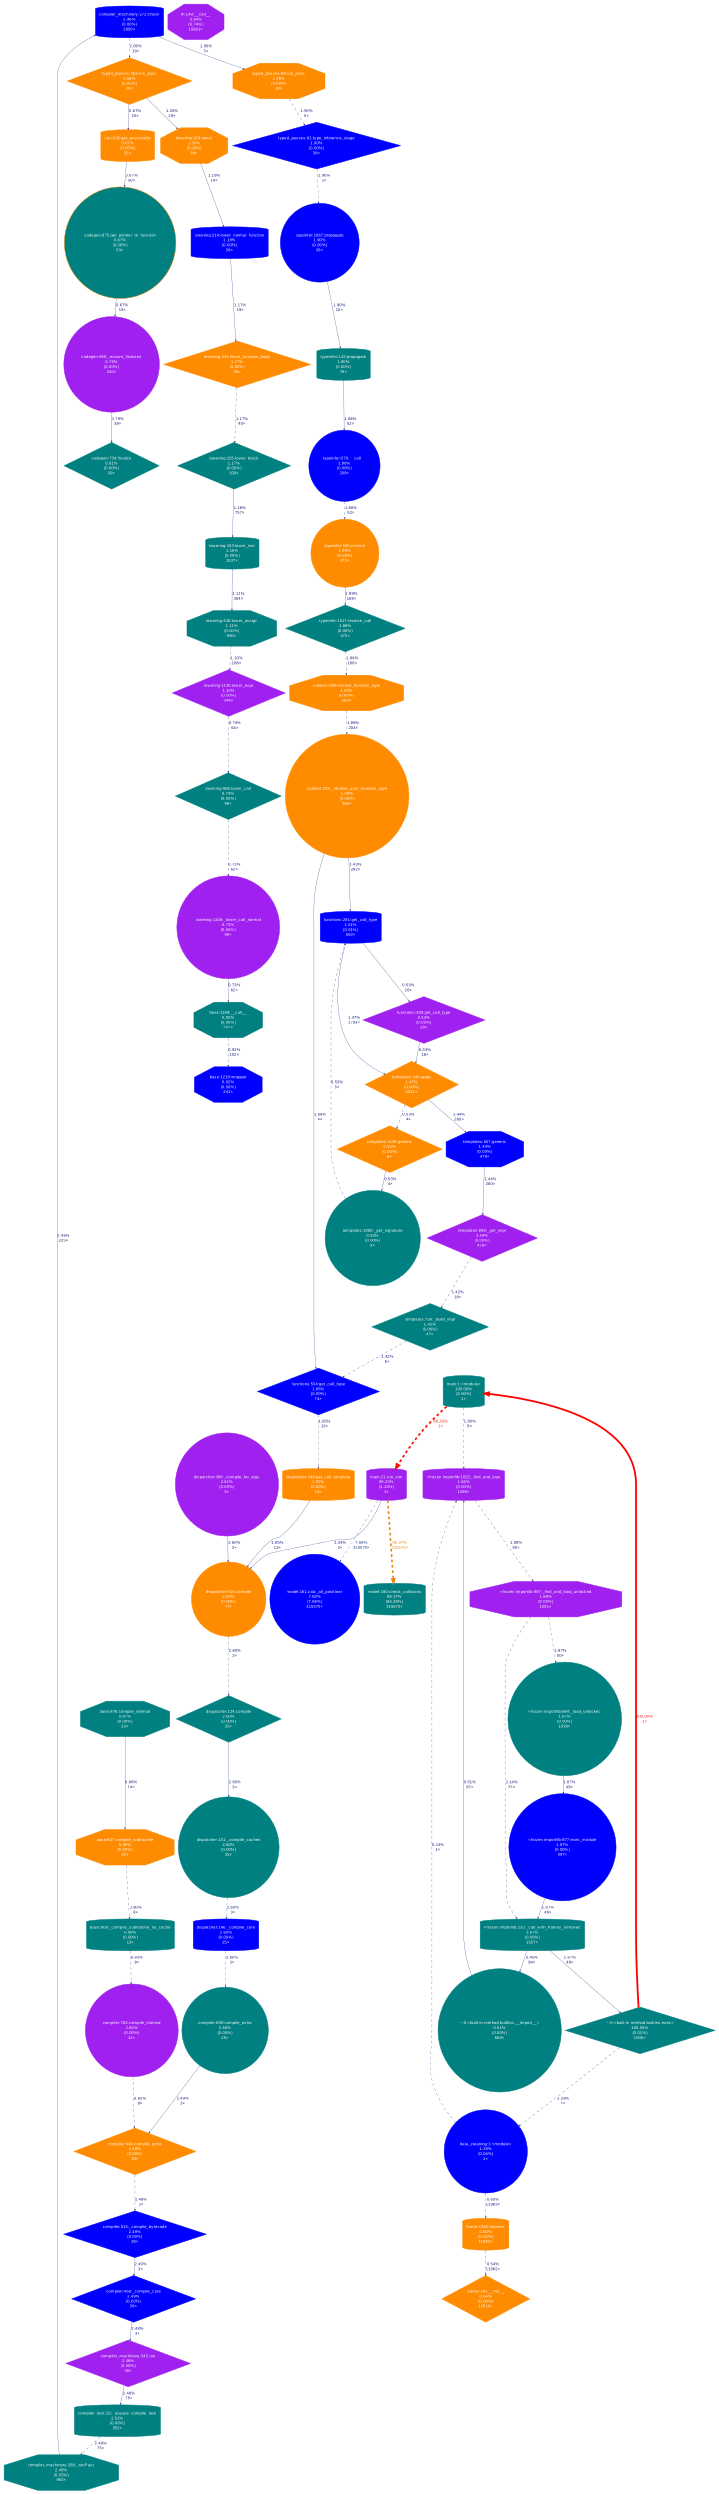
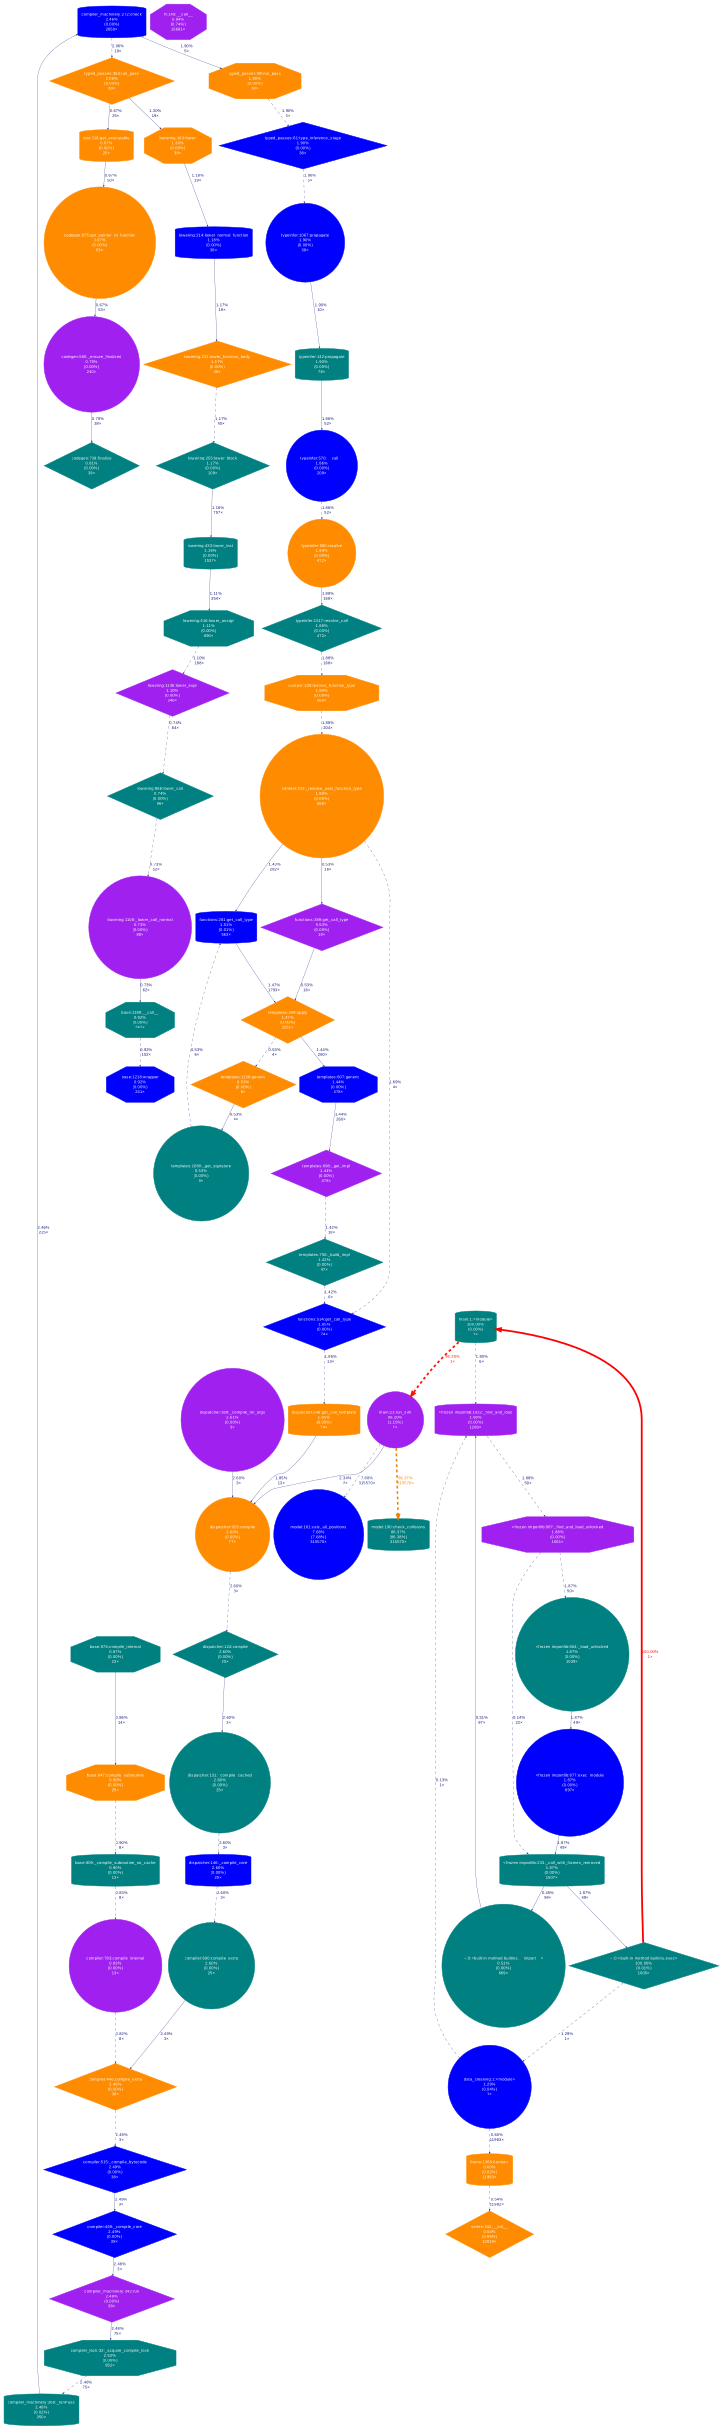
node "codegen:975:get_pointer_to_function 0.67% (0.00%) 53×": fillcolor teal -> darkorange
edge "functions:281:get_call_type 1.51% (0.01%) 563×" -> "functions:389:get_call_type 8.53% (0.00%) 18×": now "context:233:_resolve_user_function_type 1.88% (0.00%) 560×" -> "functions:389:get_call_type 8.53% (0.00%) 18×"
edge "context:233:_resolve_user_function_type 1.88% (0.00%) 560×" -> "functions:534:get_call_type 1.85% (0.00%) 74×": style bold -> dashed
node "main:21:run_sim 98.20% (1.15%) 1×": shape cylinder -> circle
node "compiler_lock:32:_acquire_compile_lock 2.52% (0.00%) 952×": shape cylinder -> octagon
node "compiler_machinery:268:_runPass 2.48% (0.02%) 950×": shape octagon -> cylinder
